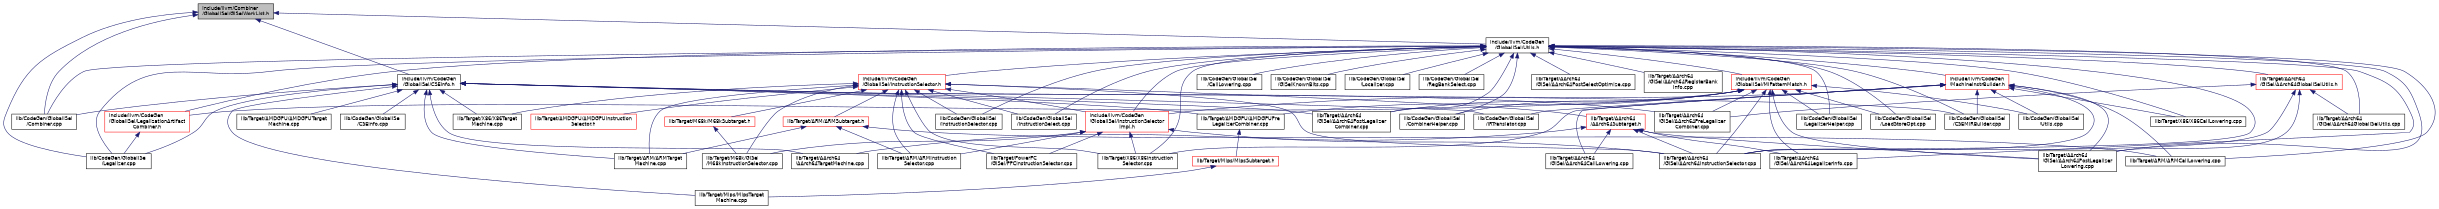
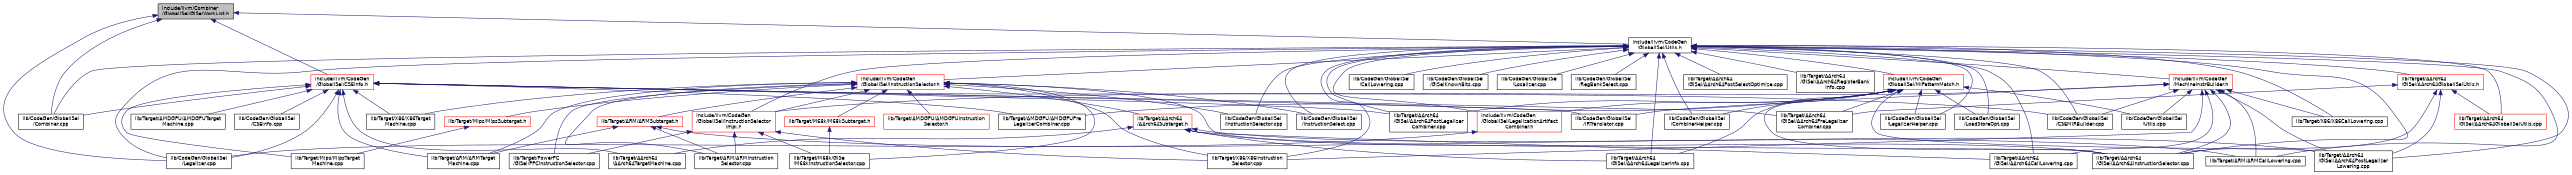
edge "lib/Target/AArch64 /GISel/AArch64CallLowering.cpp" -> "include/llvm/CodeGen /GlobalISel/Utils.h": added
node "include/llvm/CodeGen /GlobalISel/CSEInfo.h": color black -> red
node "lib/Target/AArch64 /GISel/AArch64GlobalISelUtils.cpp": color black -> red
edge "lib/Target/AArch64 /GISel/AArch64InstructionSelector.cpp" -> "include/llvm/CodeGen /GlobalISel/InstructionSelector Impl.h": removed
edge "lib/Target/Mips/MipsSubtarget.h" -> "lib/Target/AMDGPU/AMDGPUPre LegalizerCombiner.cpp": now "lib/Target/Mips/MipsSubtarget.h" -> "include/llvm/CodeGen /GlobalISel/InstructionSelector.h"
